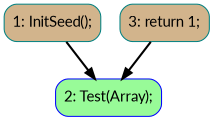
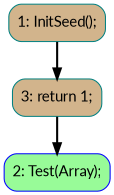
edge "1: InitSeed();" -> "2: Test(Array);": now "1: InitSeed();" -> "3: return 1;"
